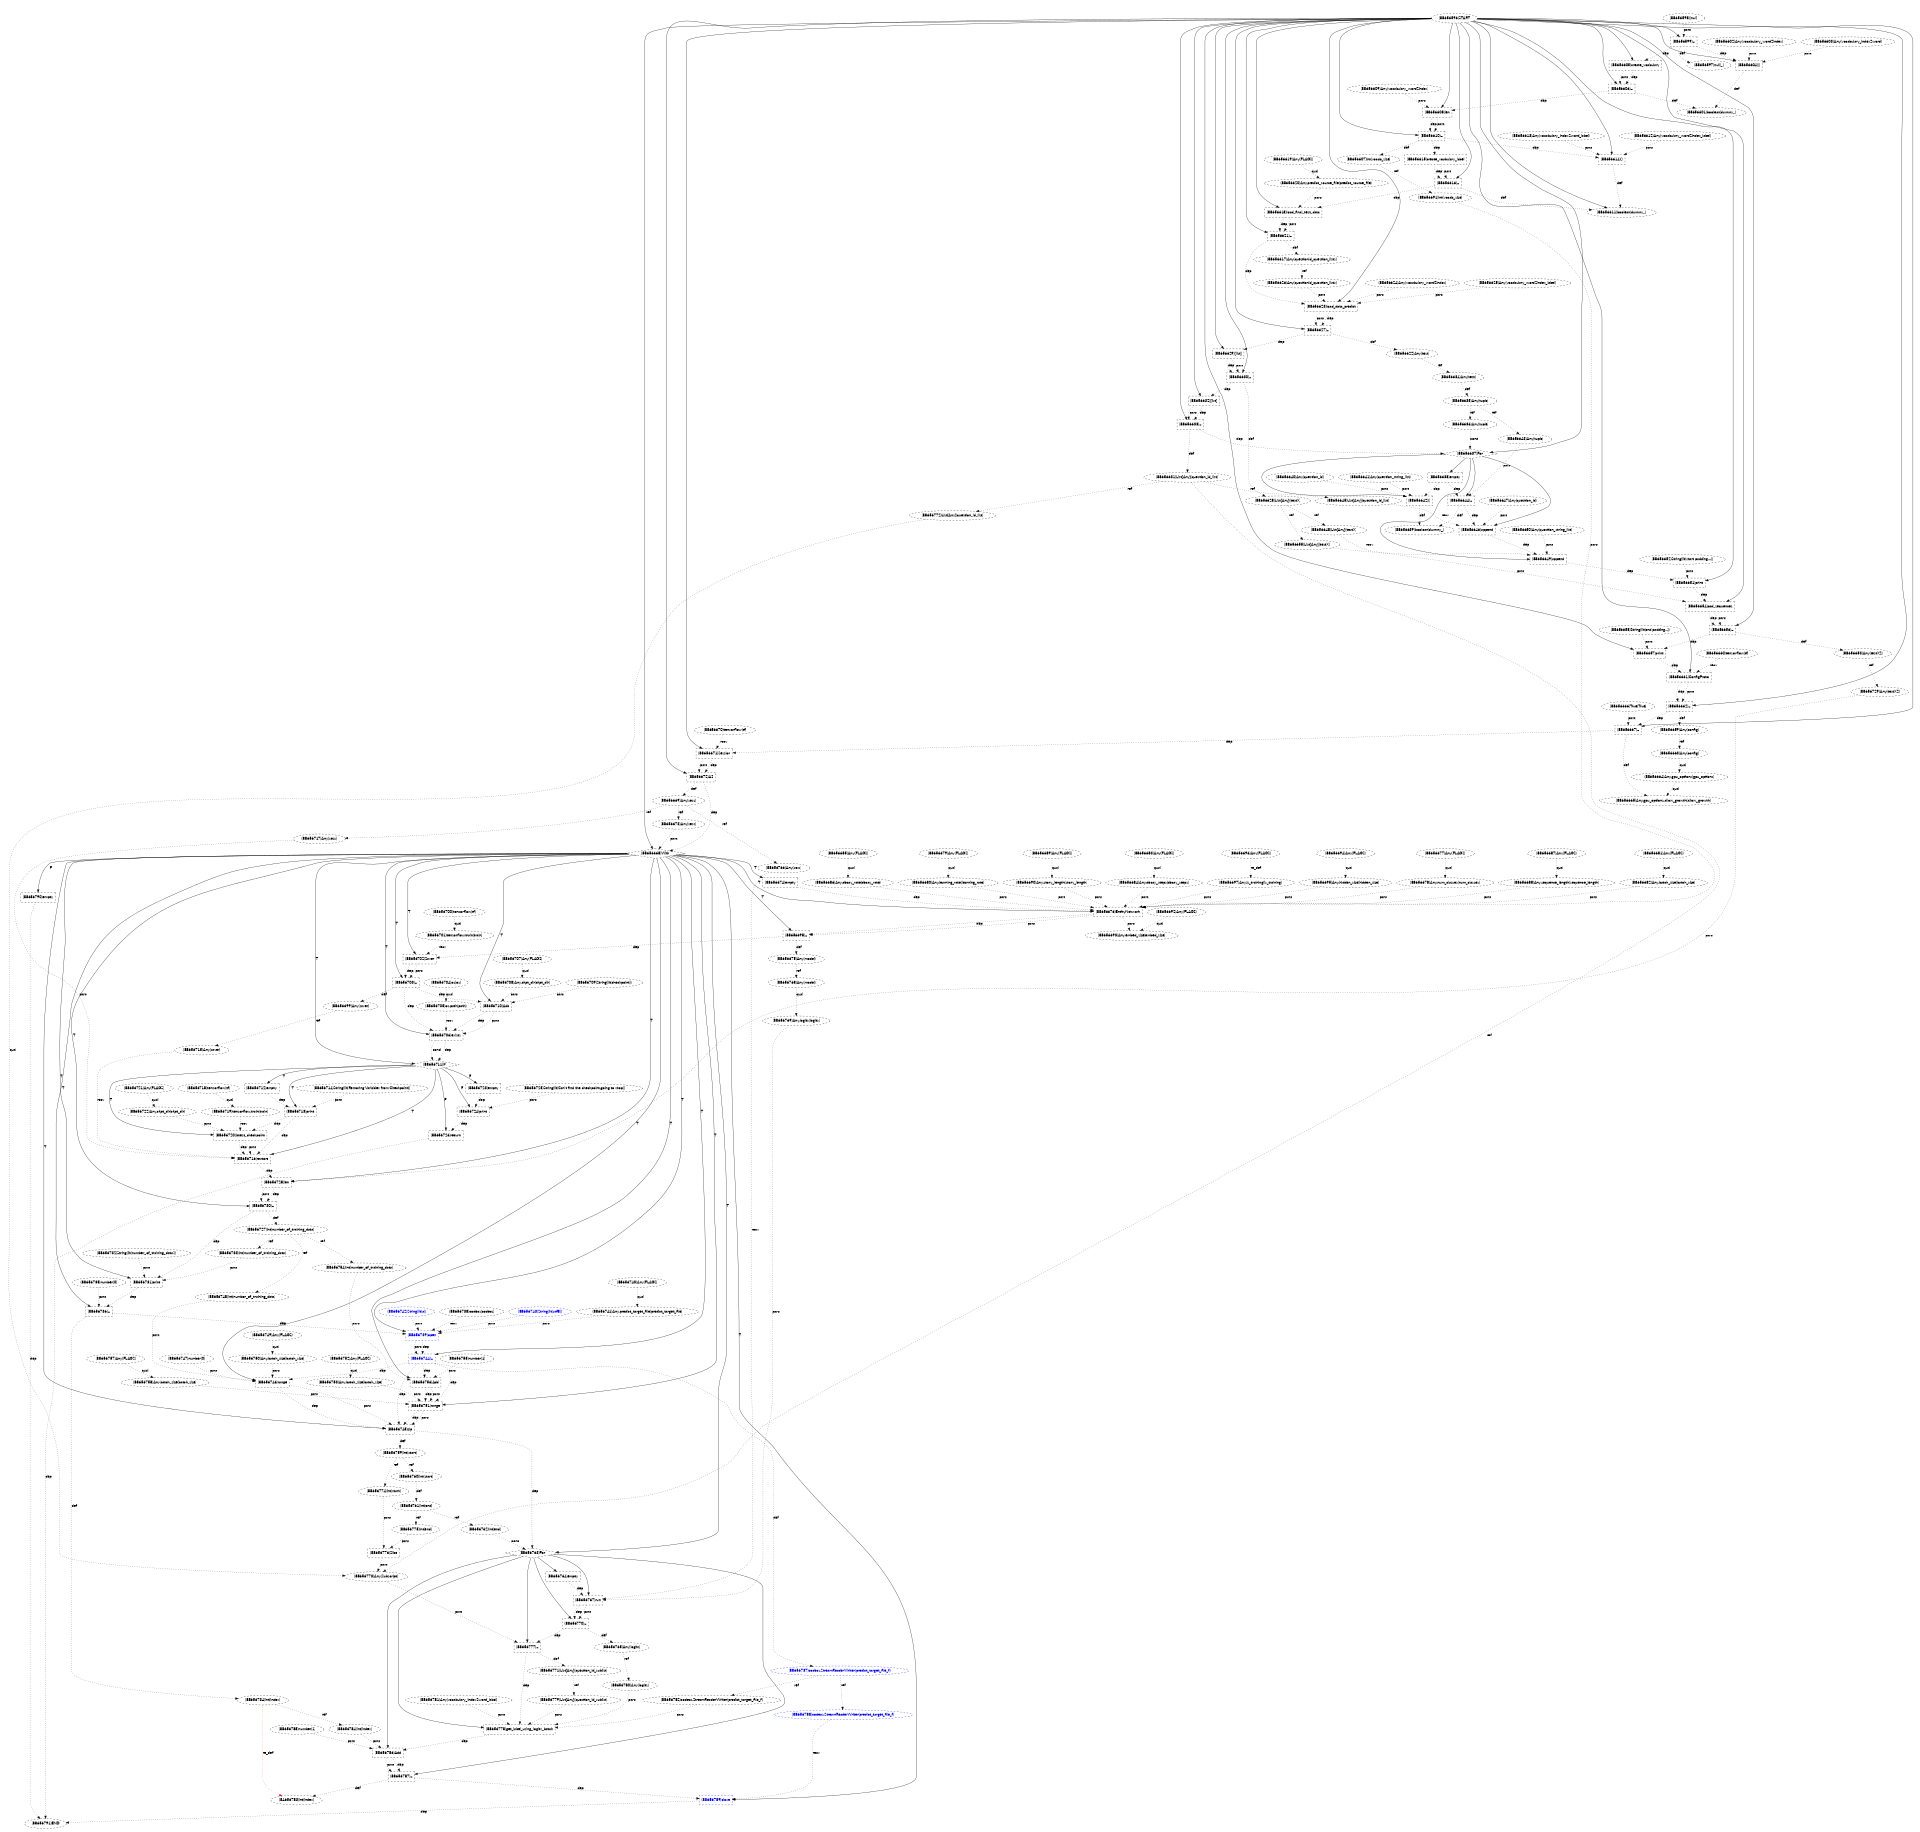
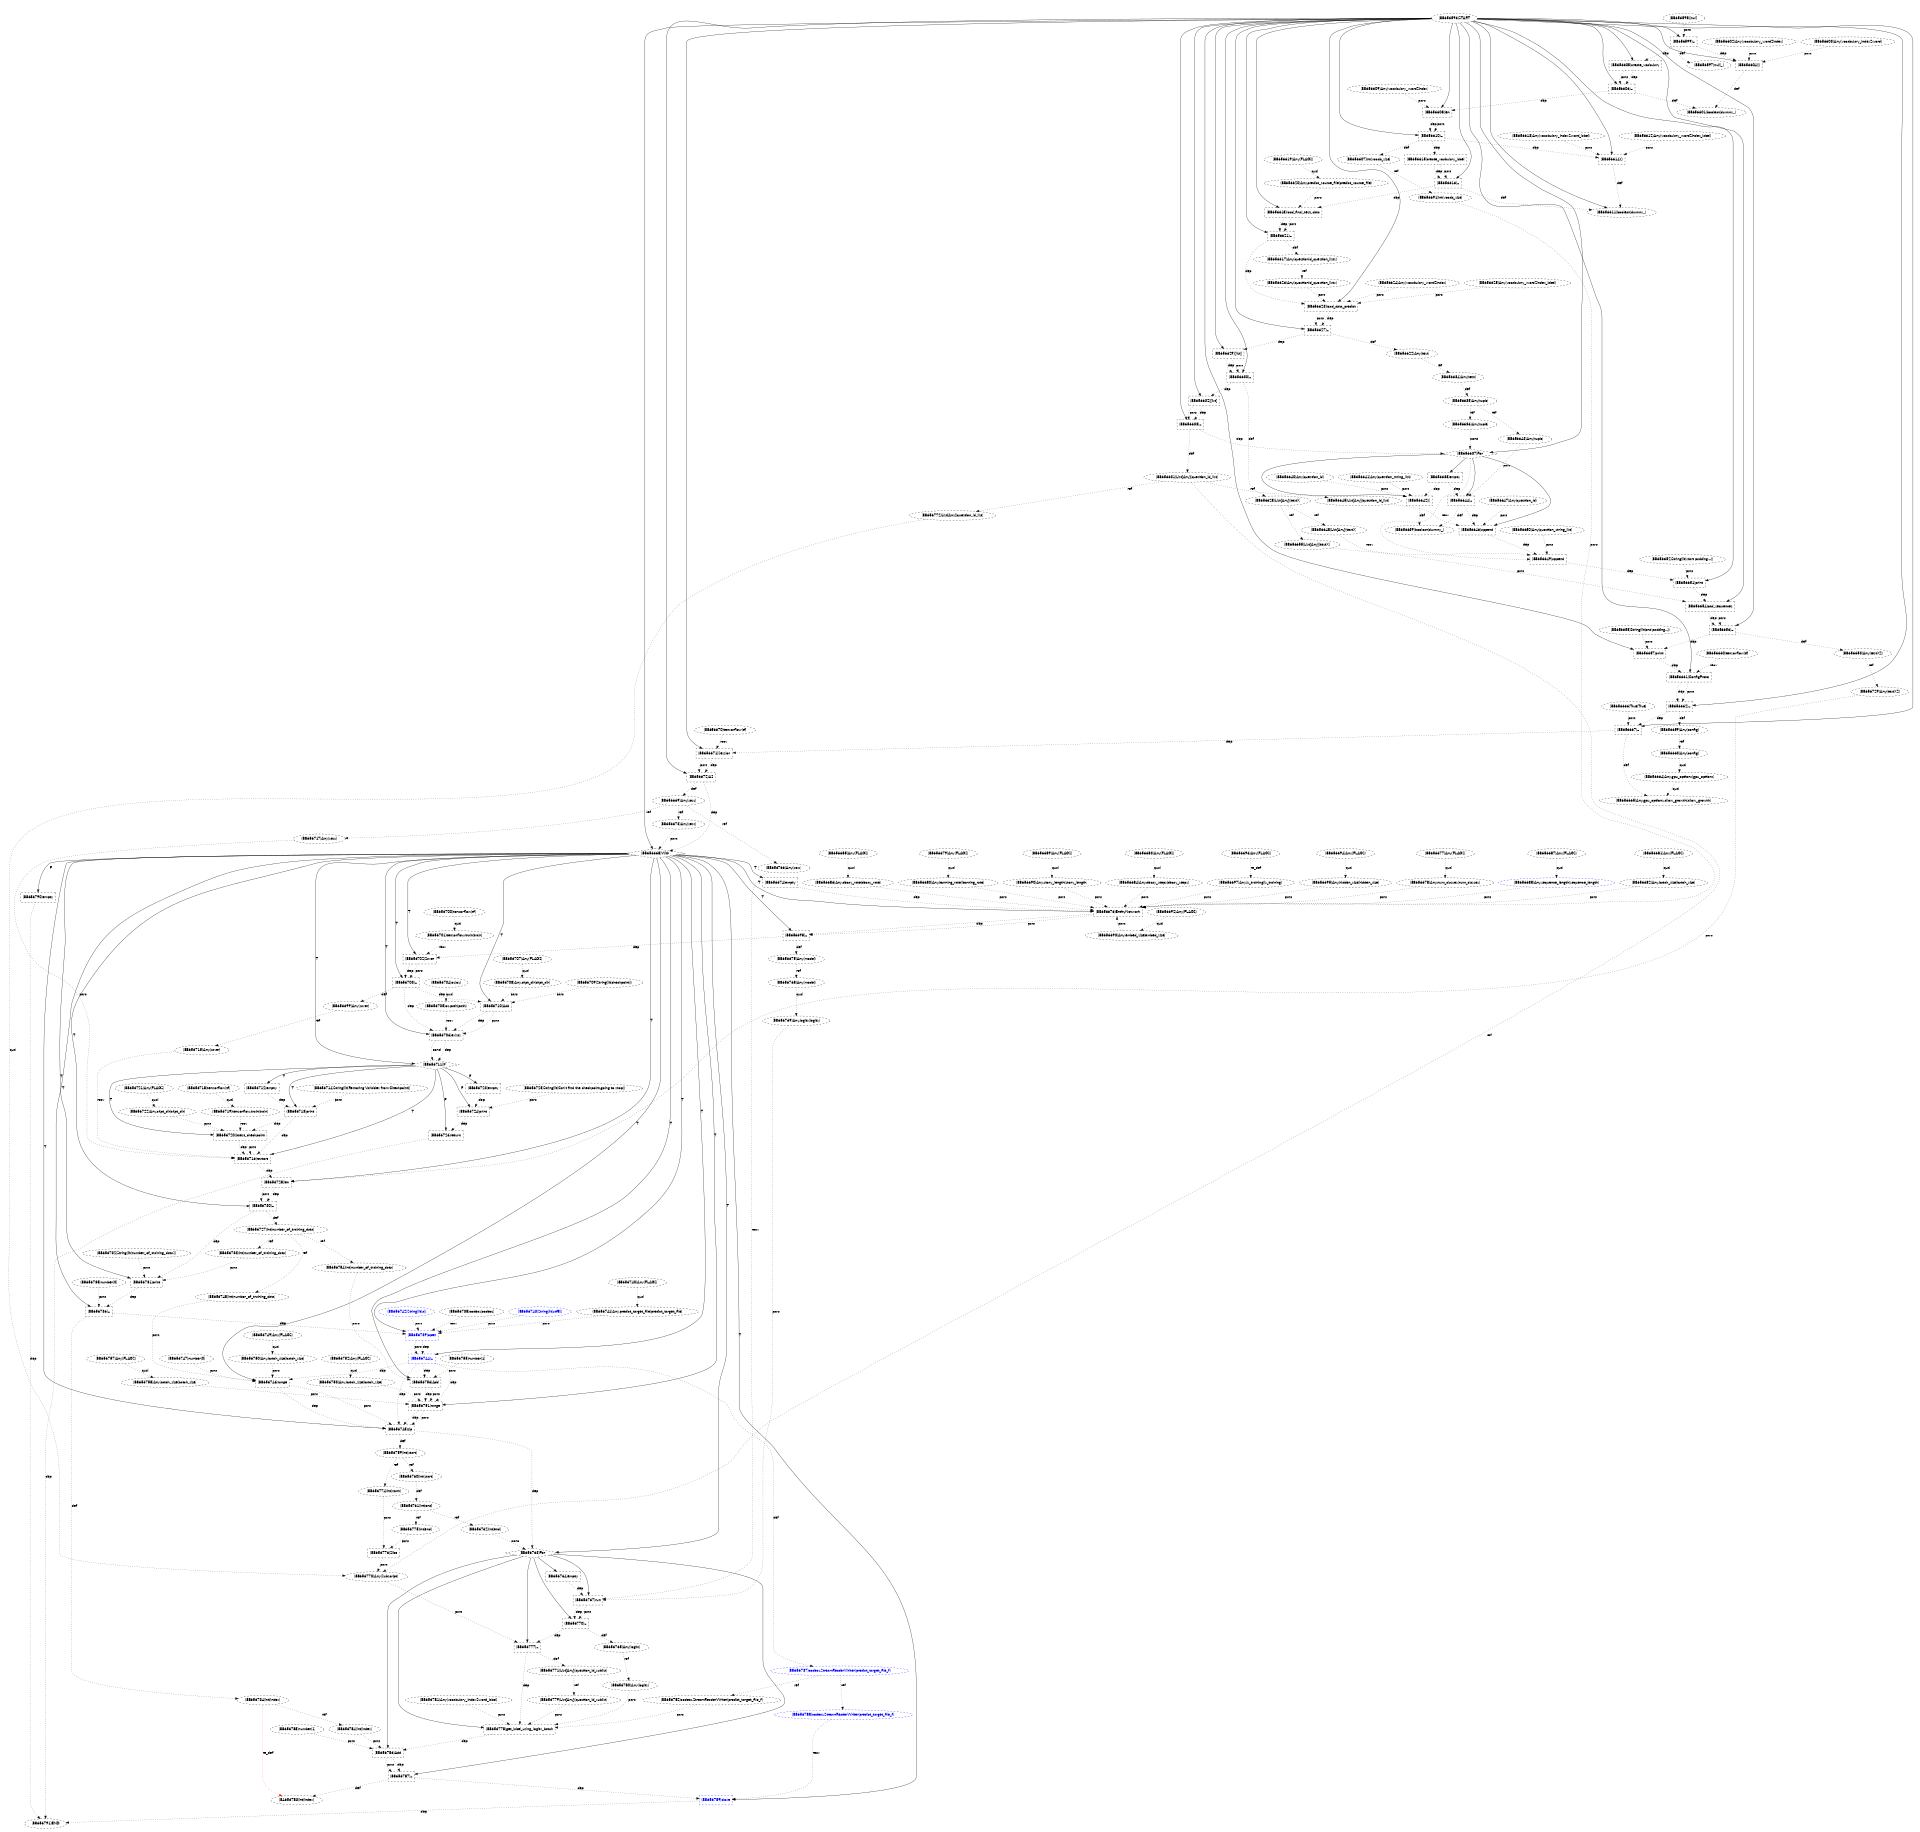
edge "(88656637)For" -> "(88656649)append": style solid -> dotted
node "(88656688)Any.sequence_length(sequence_length)": color black -> blue
edge "(88656676)EntityNetwork" -> "(88656693)Any.embed_size(embed_size)": reversed
